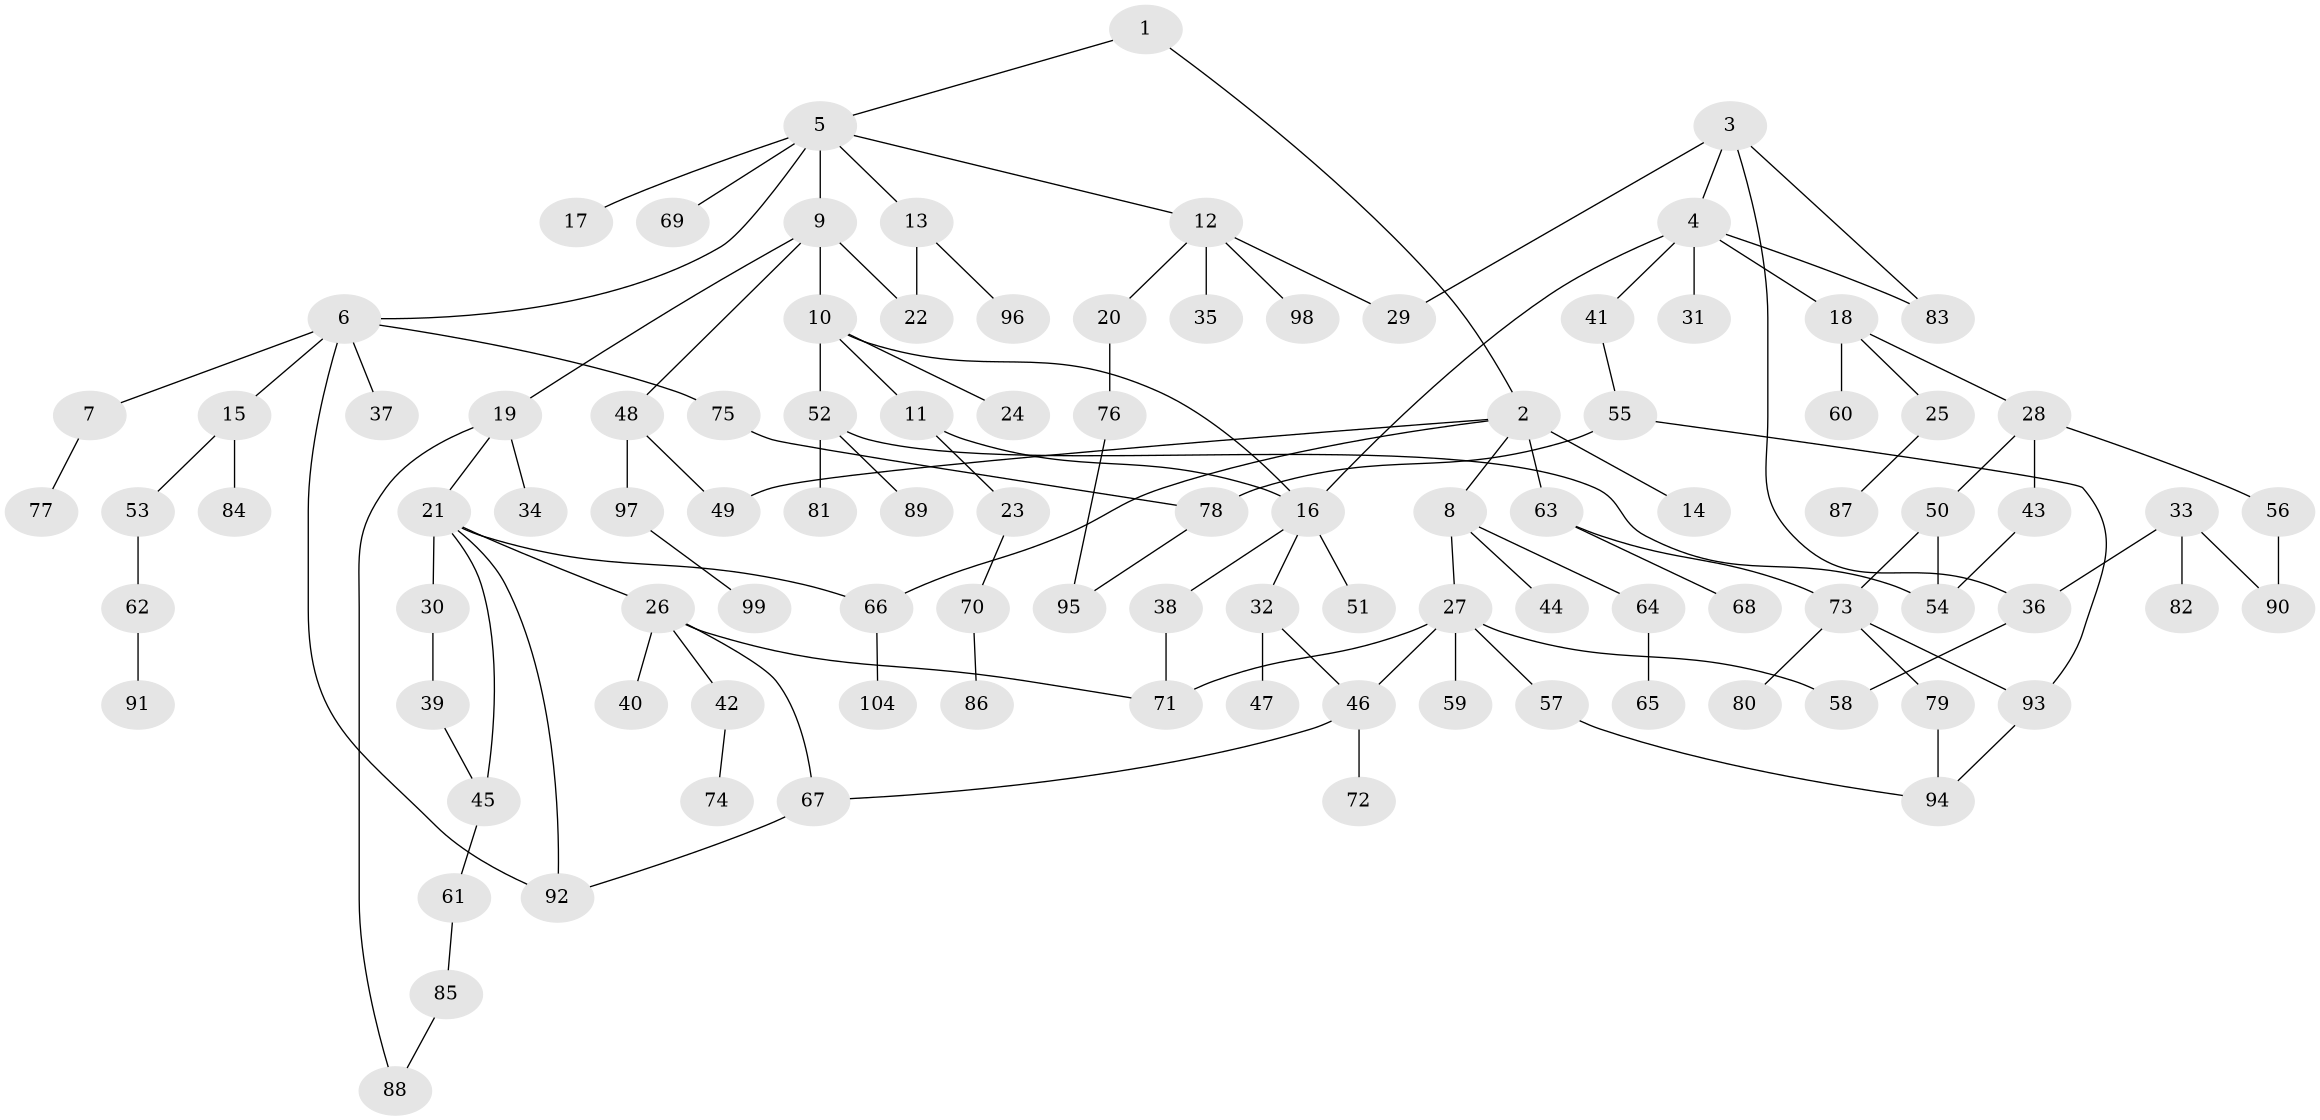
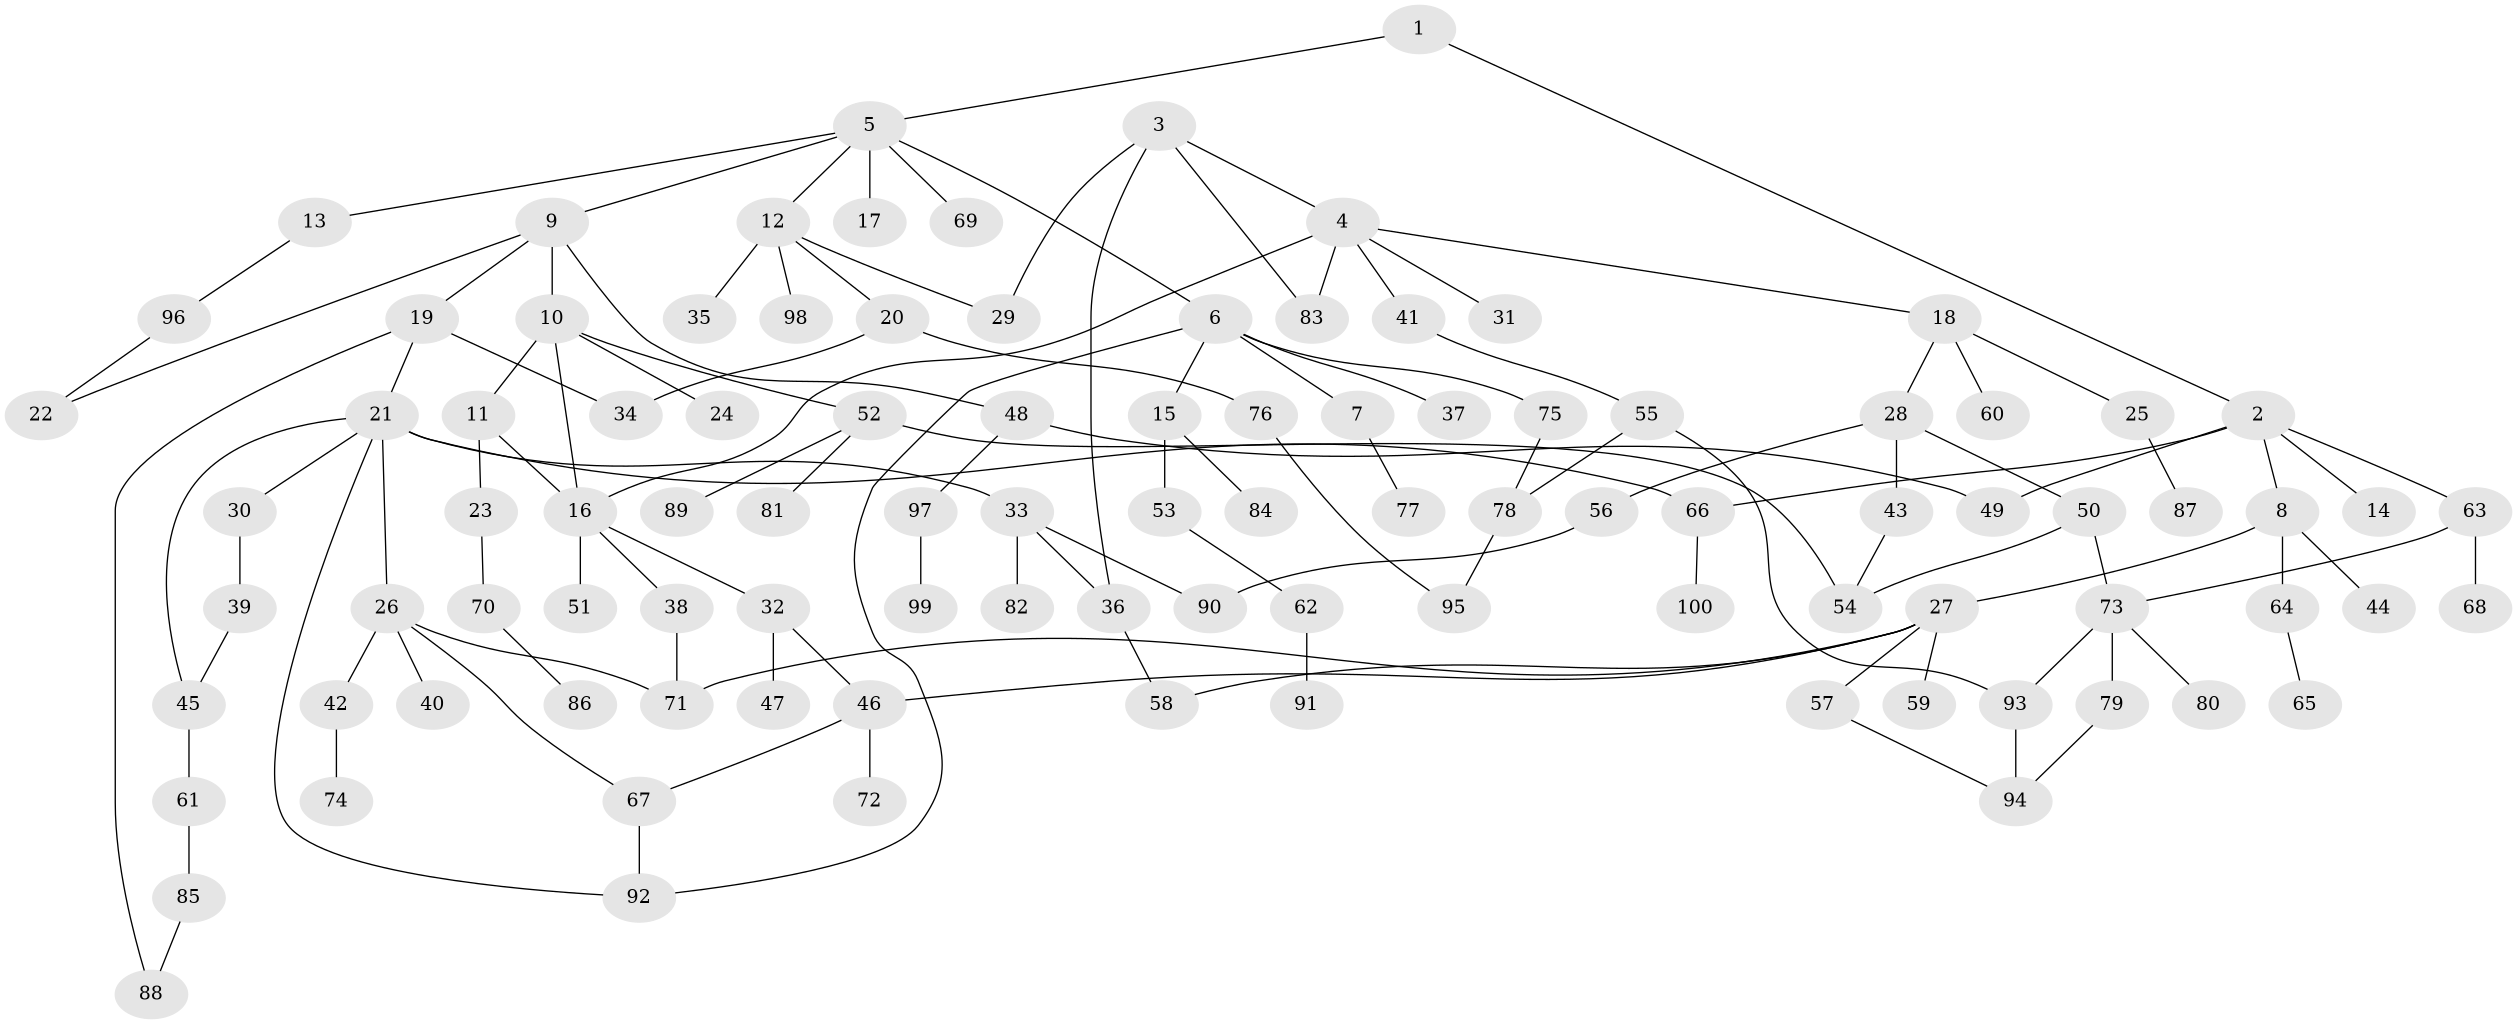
edge "13" -- "22": now "96" -- "22"
edge "20" -- "34": added
edge "21" -- "33": added
node "104": label "104" -> "100"
